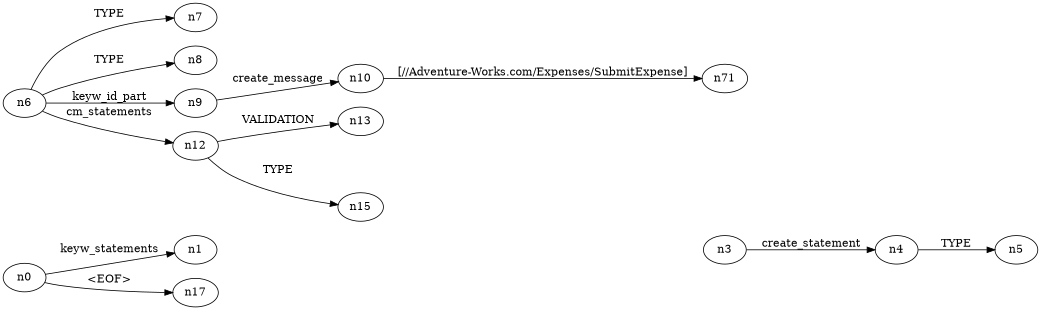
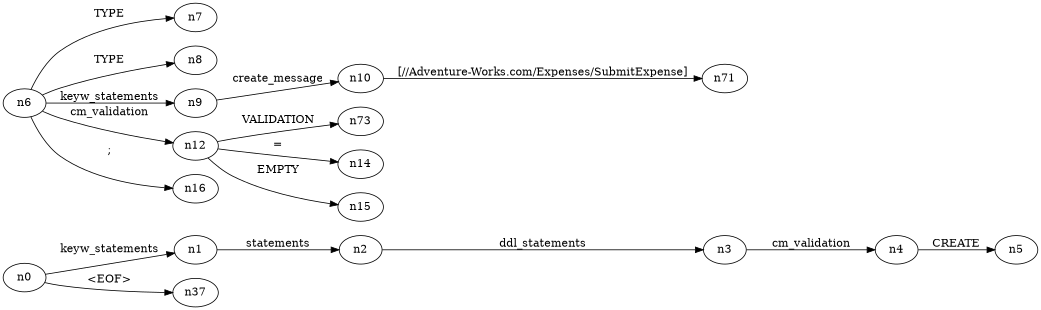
edge "n6" -> "n9": label "keyw_id_part" -> "keyw_statements"
edge "n6" -> "n12": label "cm_statements" -> "cm_validation"
node "n13": label "n13" -> "n73"
node "n14": added
edge "n12" -> "n15": label "TYPE" -> "EMPTY"
node "n16": added
edge "n3" -> "n4": label "create_statement" -> "cm_validation"
edge "n4" -> "n5": label "TYPE" -> "CREATE"
node "n2": added
node "n17": label "n17" -> "n37"
